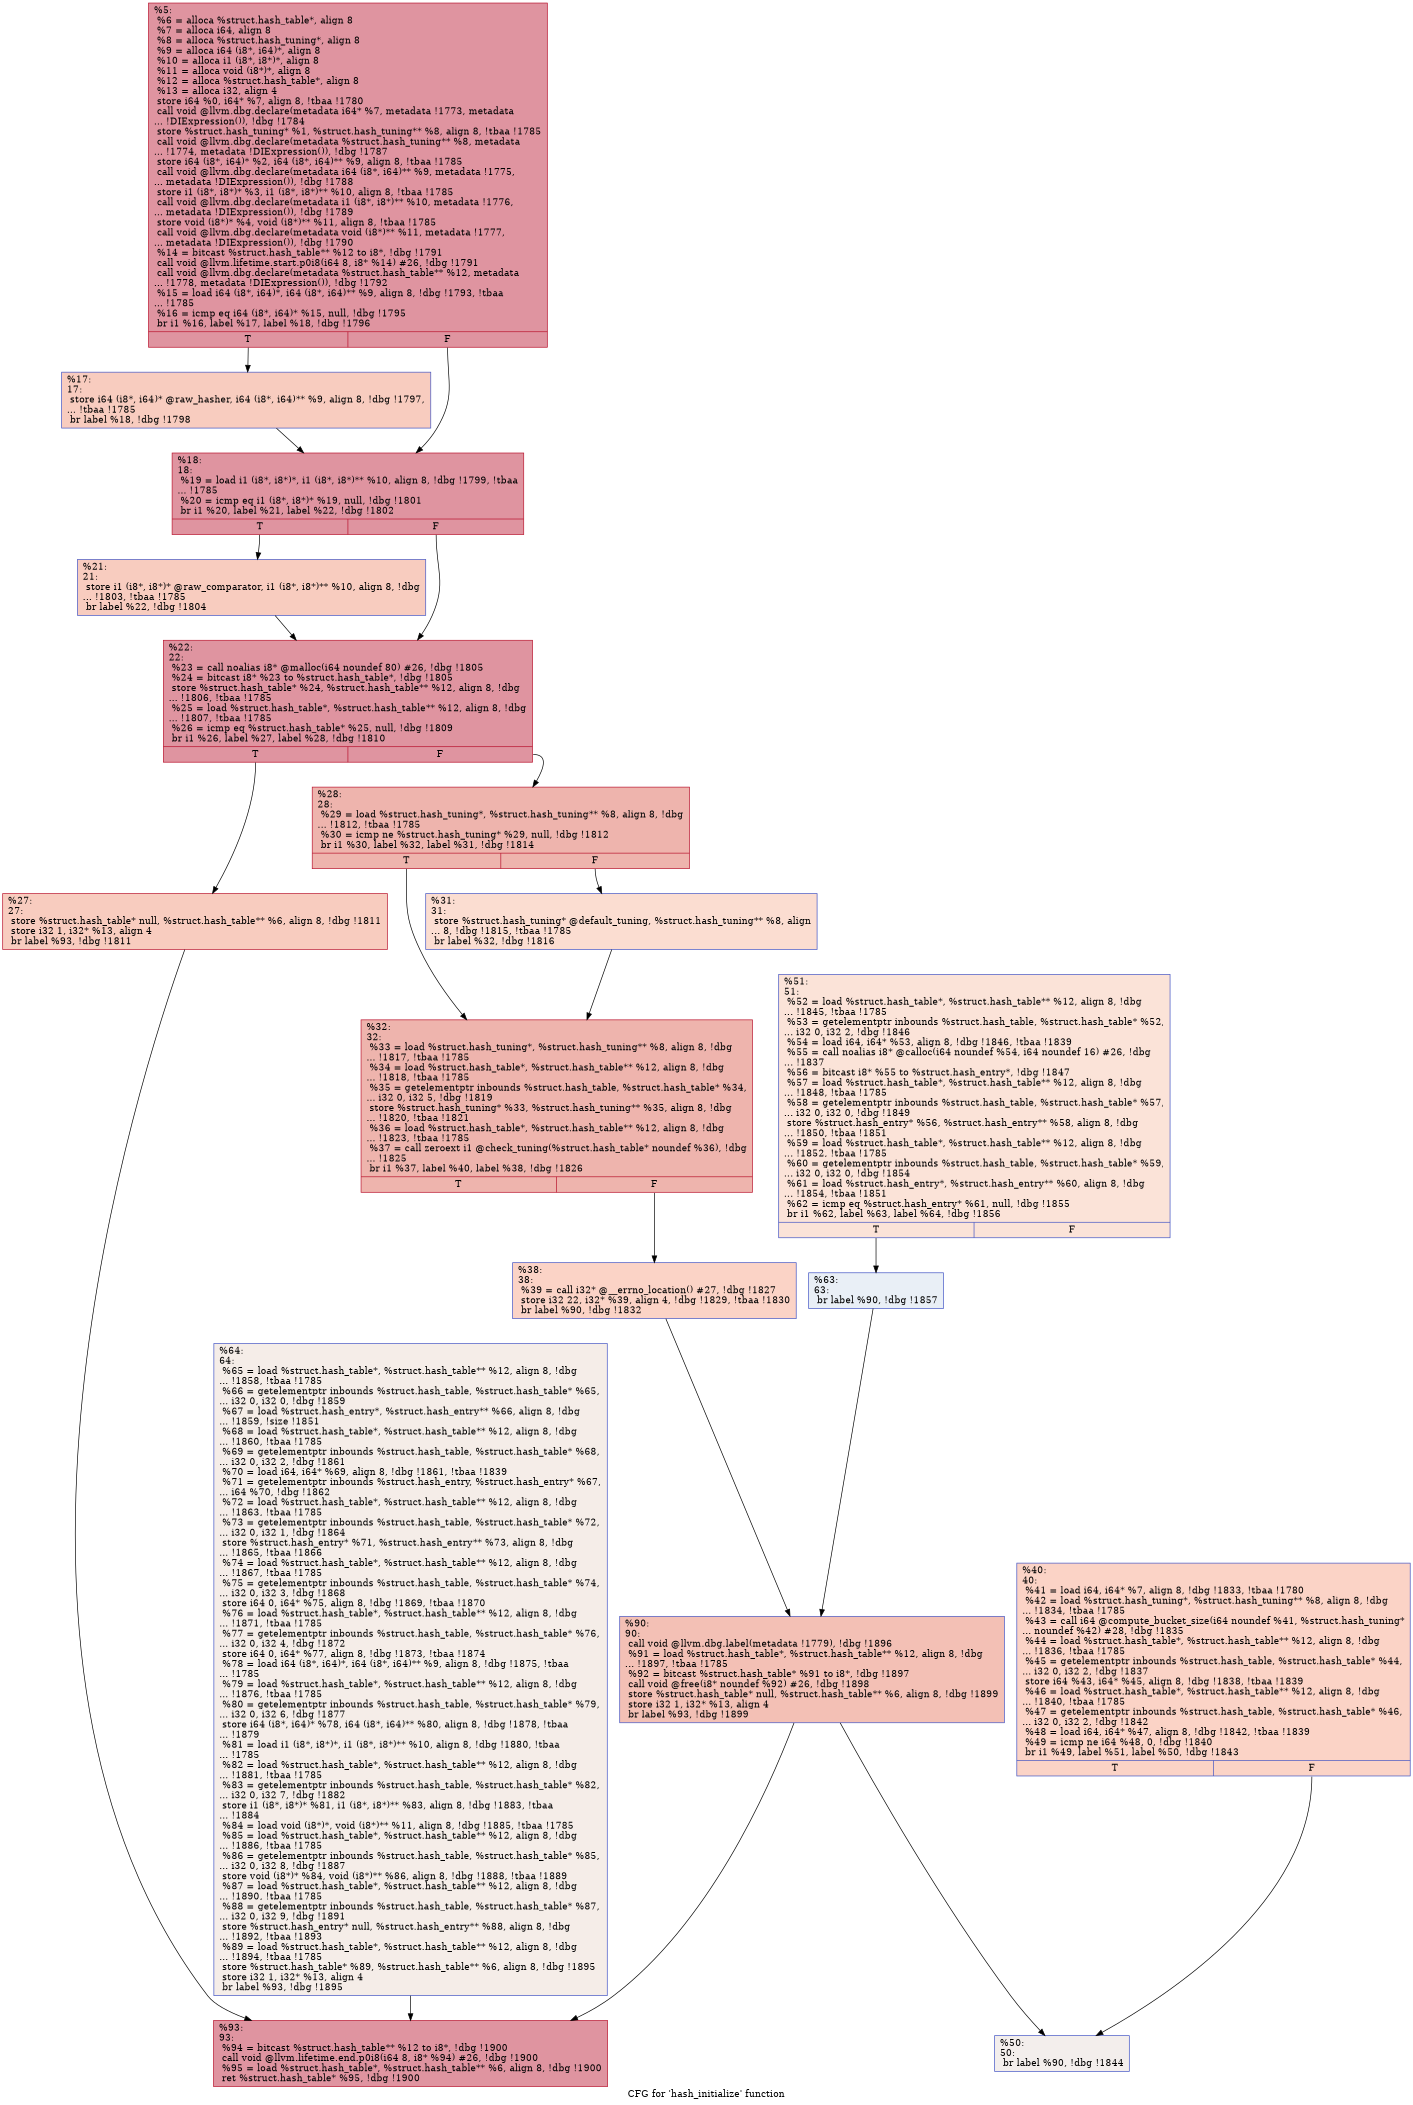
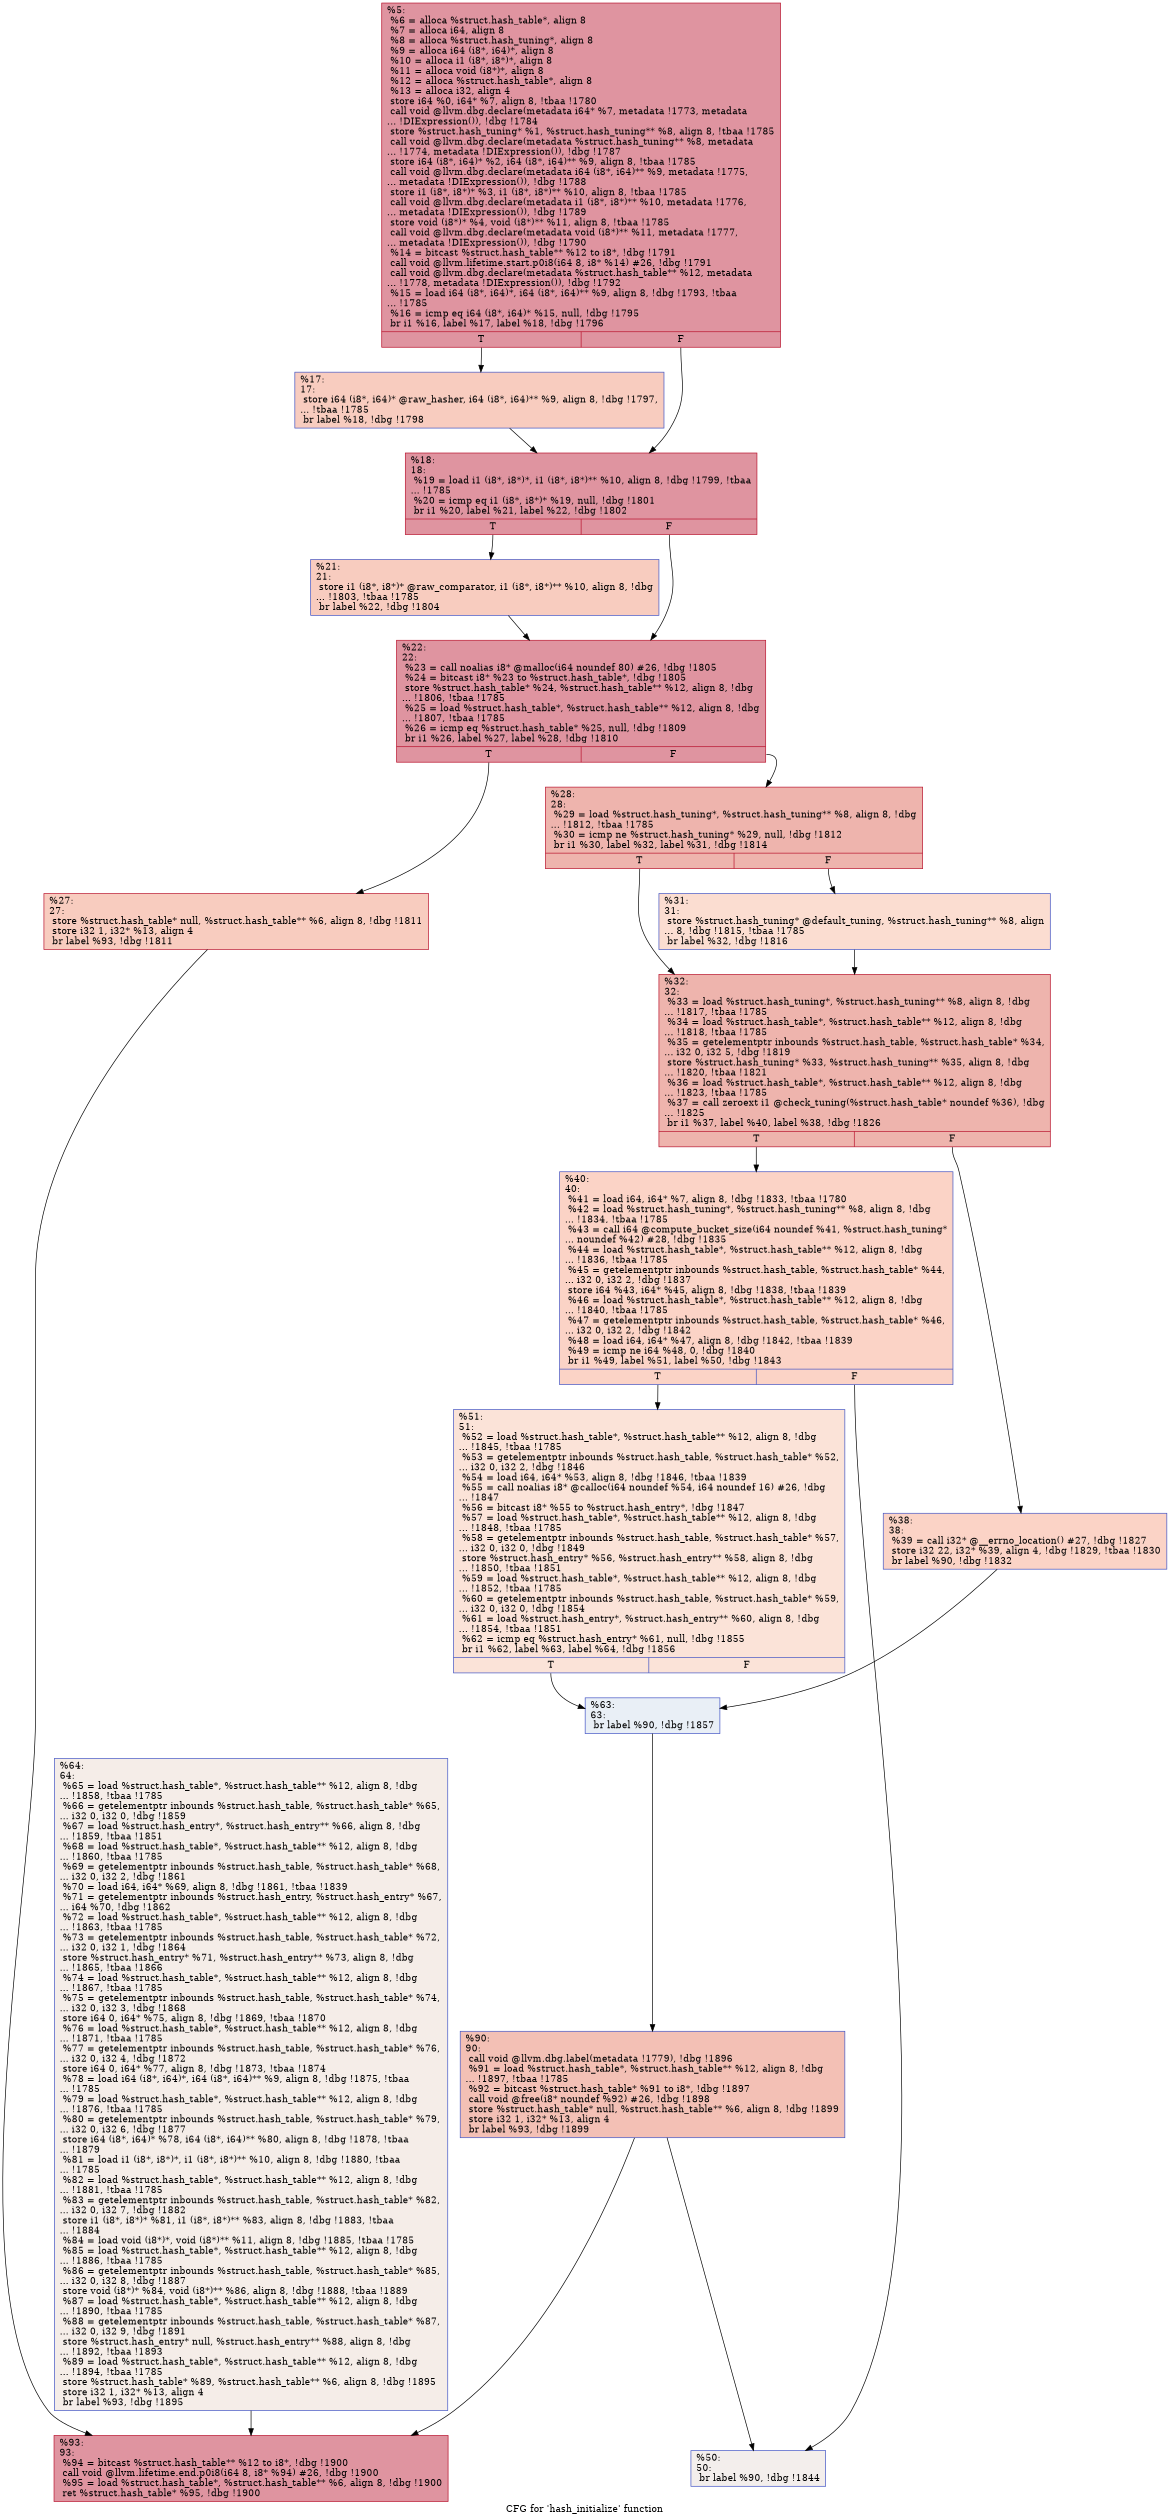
node "%51:": text "... !1837" -> "... !1847"
edge "%32:" -> "%40:": added
edge "%40:" -> "%51:": added
node "%64:": text "... !1859, !size !1851" -> "... !1859, !tbaa !1851"
edge "%38:" -> "%90:": now "%38:" -> "%63:"
